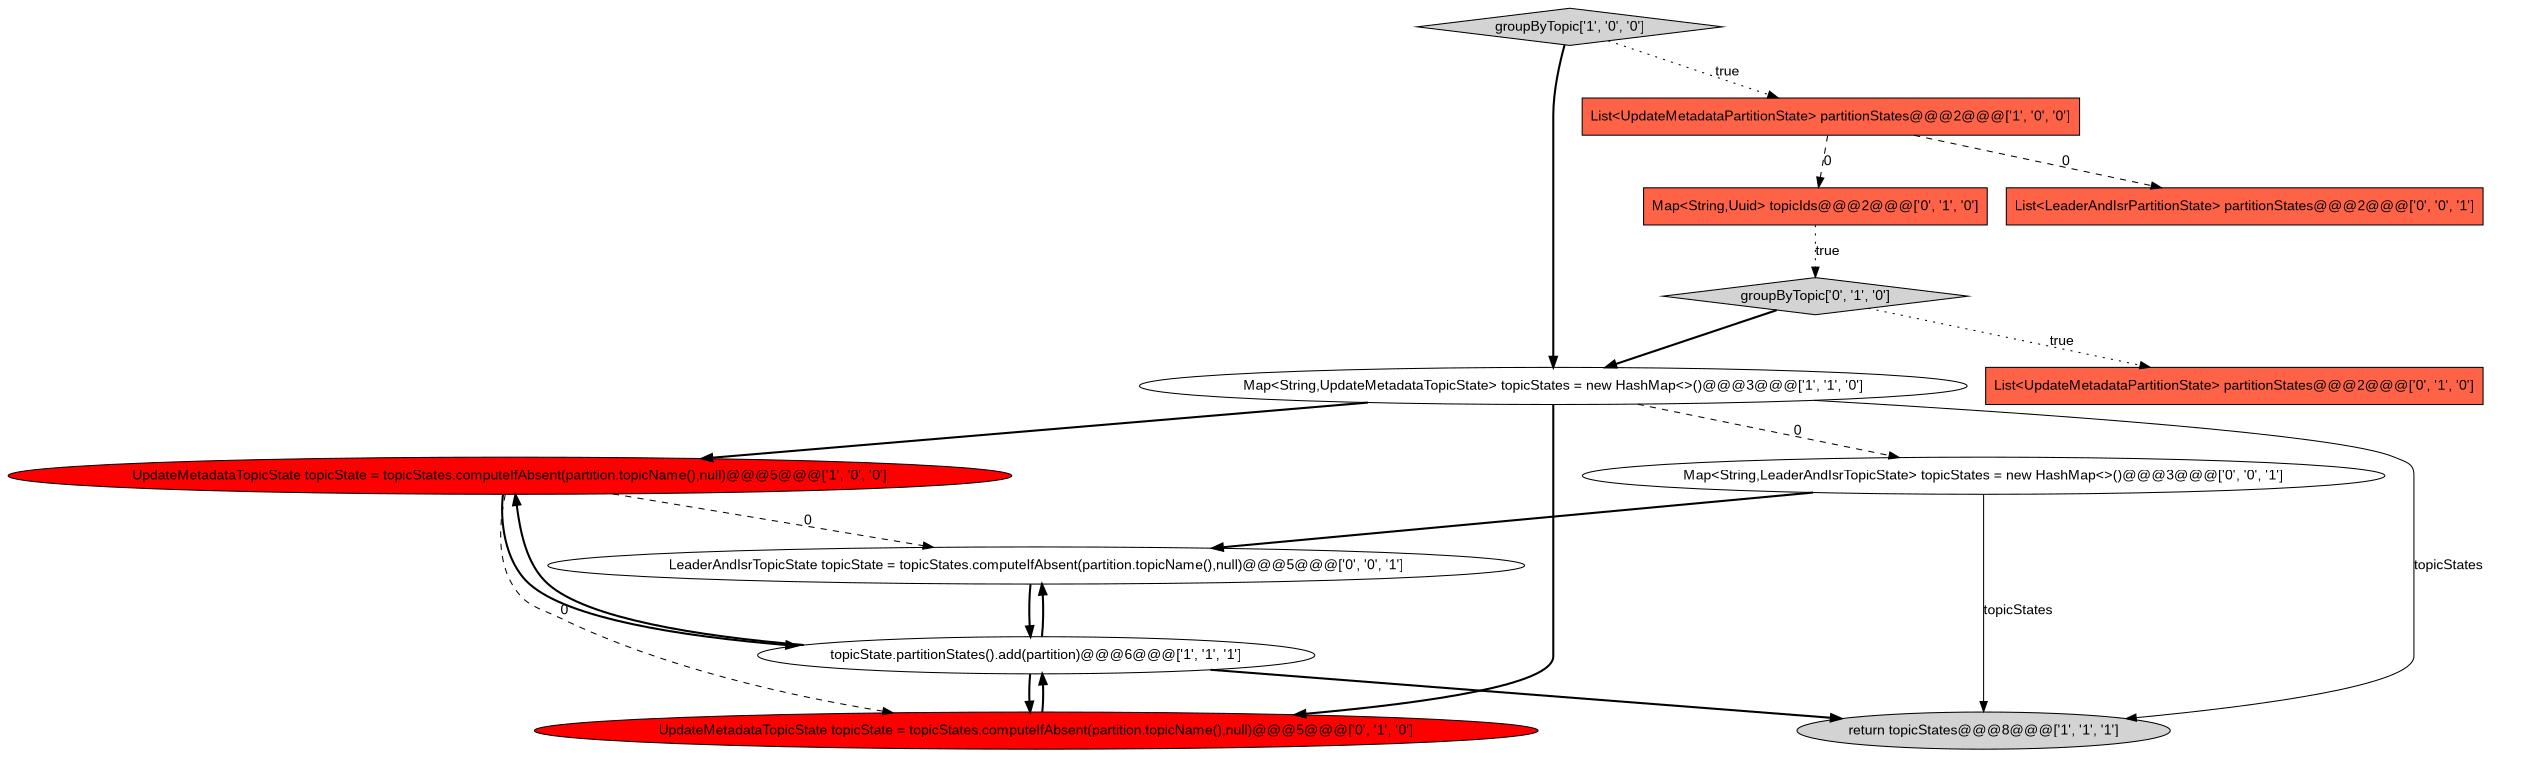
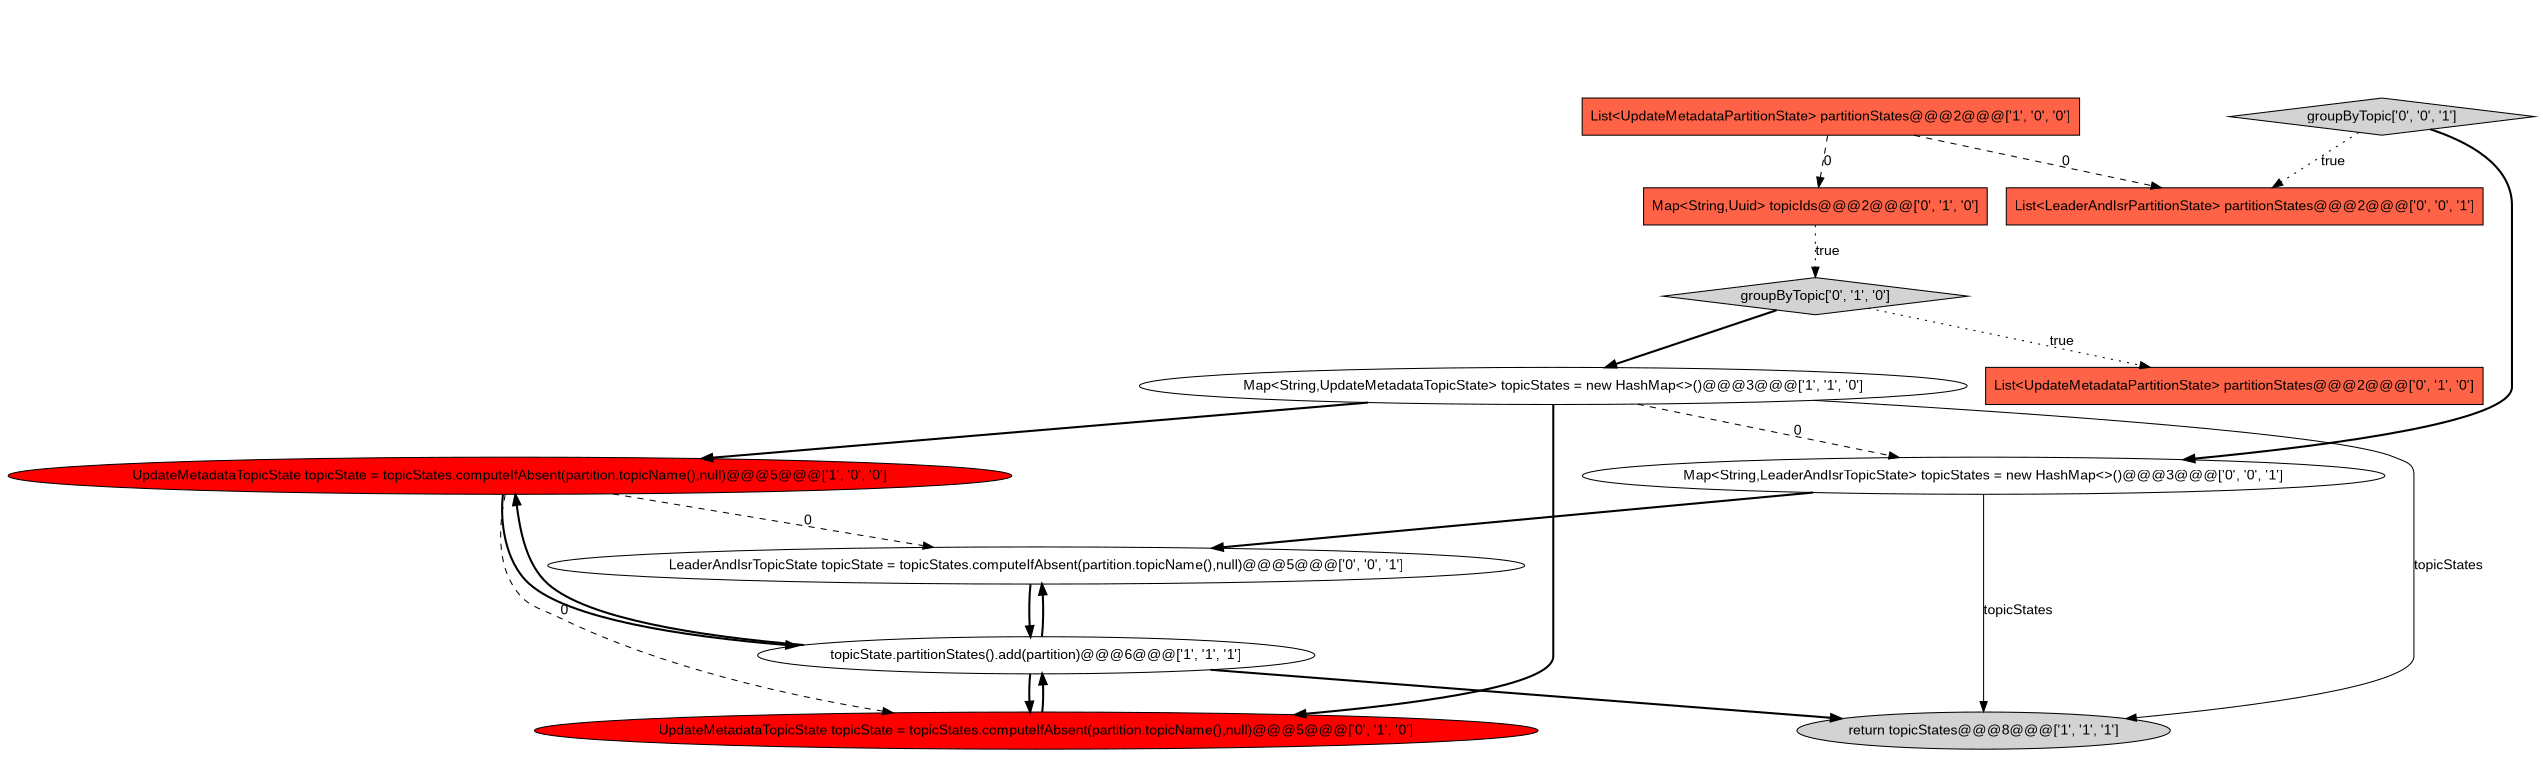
node "groupByTopic['1', '0', '0']": removed
node "groupByTopic['0', '0', '1']": added
